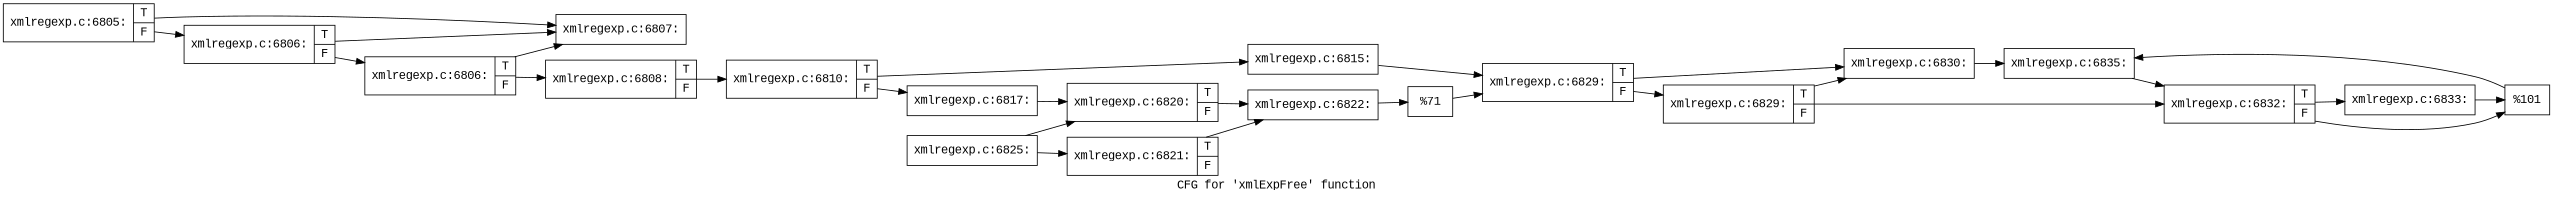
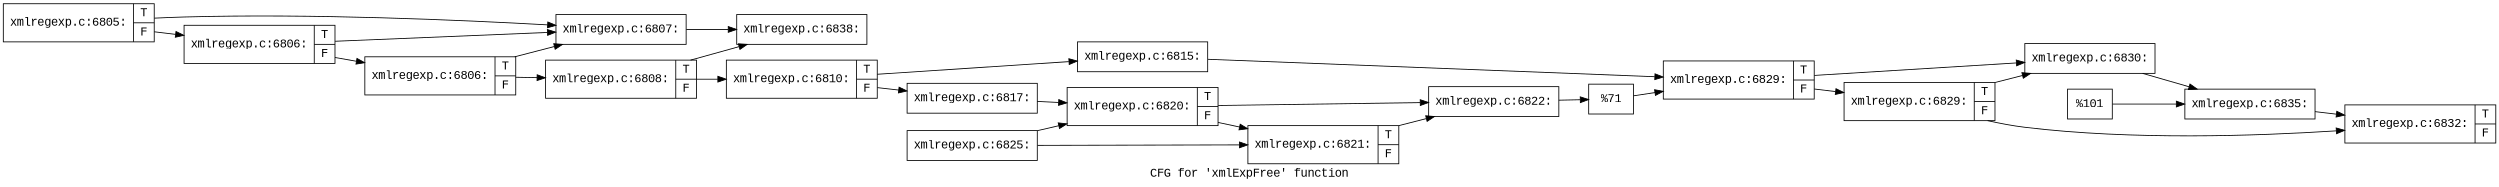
node "xmlregexp.c:6838:": added
node "xmlregexp.c:6833:": removed
edge "xmlregexp.c:6820:" -> "xmlregexp.c:6821:": added
edge "xmlregexp.c:6832:" -> "%101": removed
